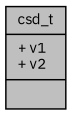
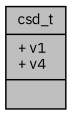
node "csd_t": text "+ v2" -> "+ v4"
